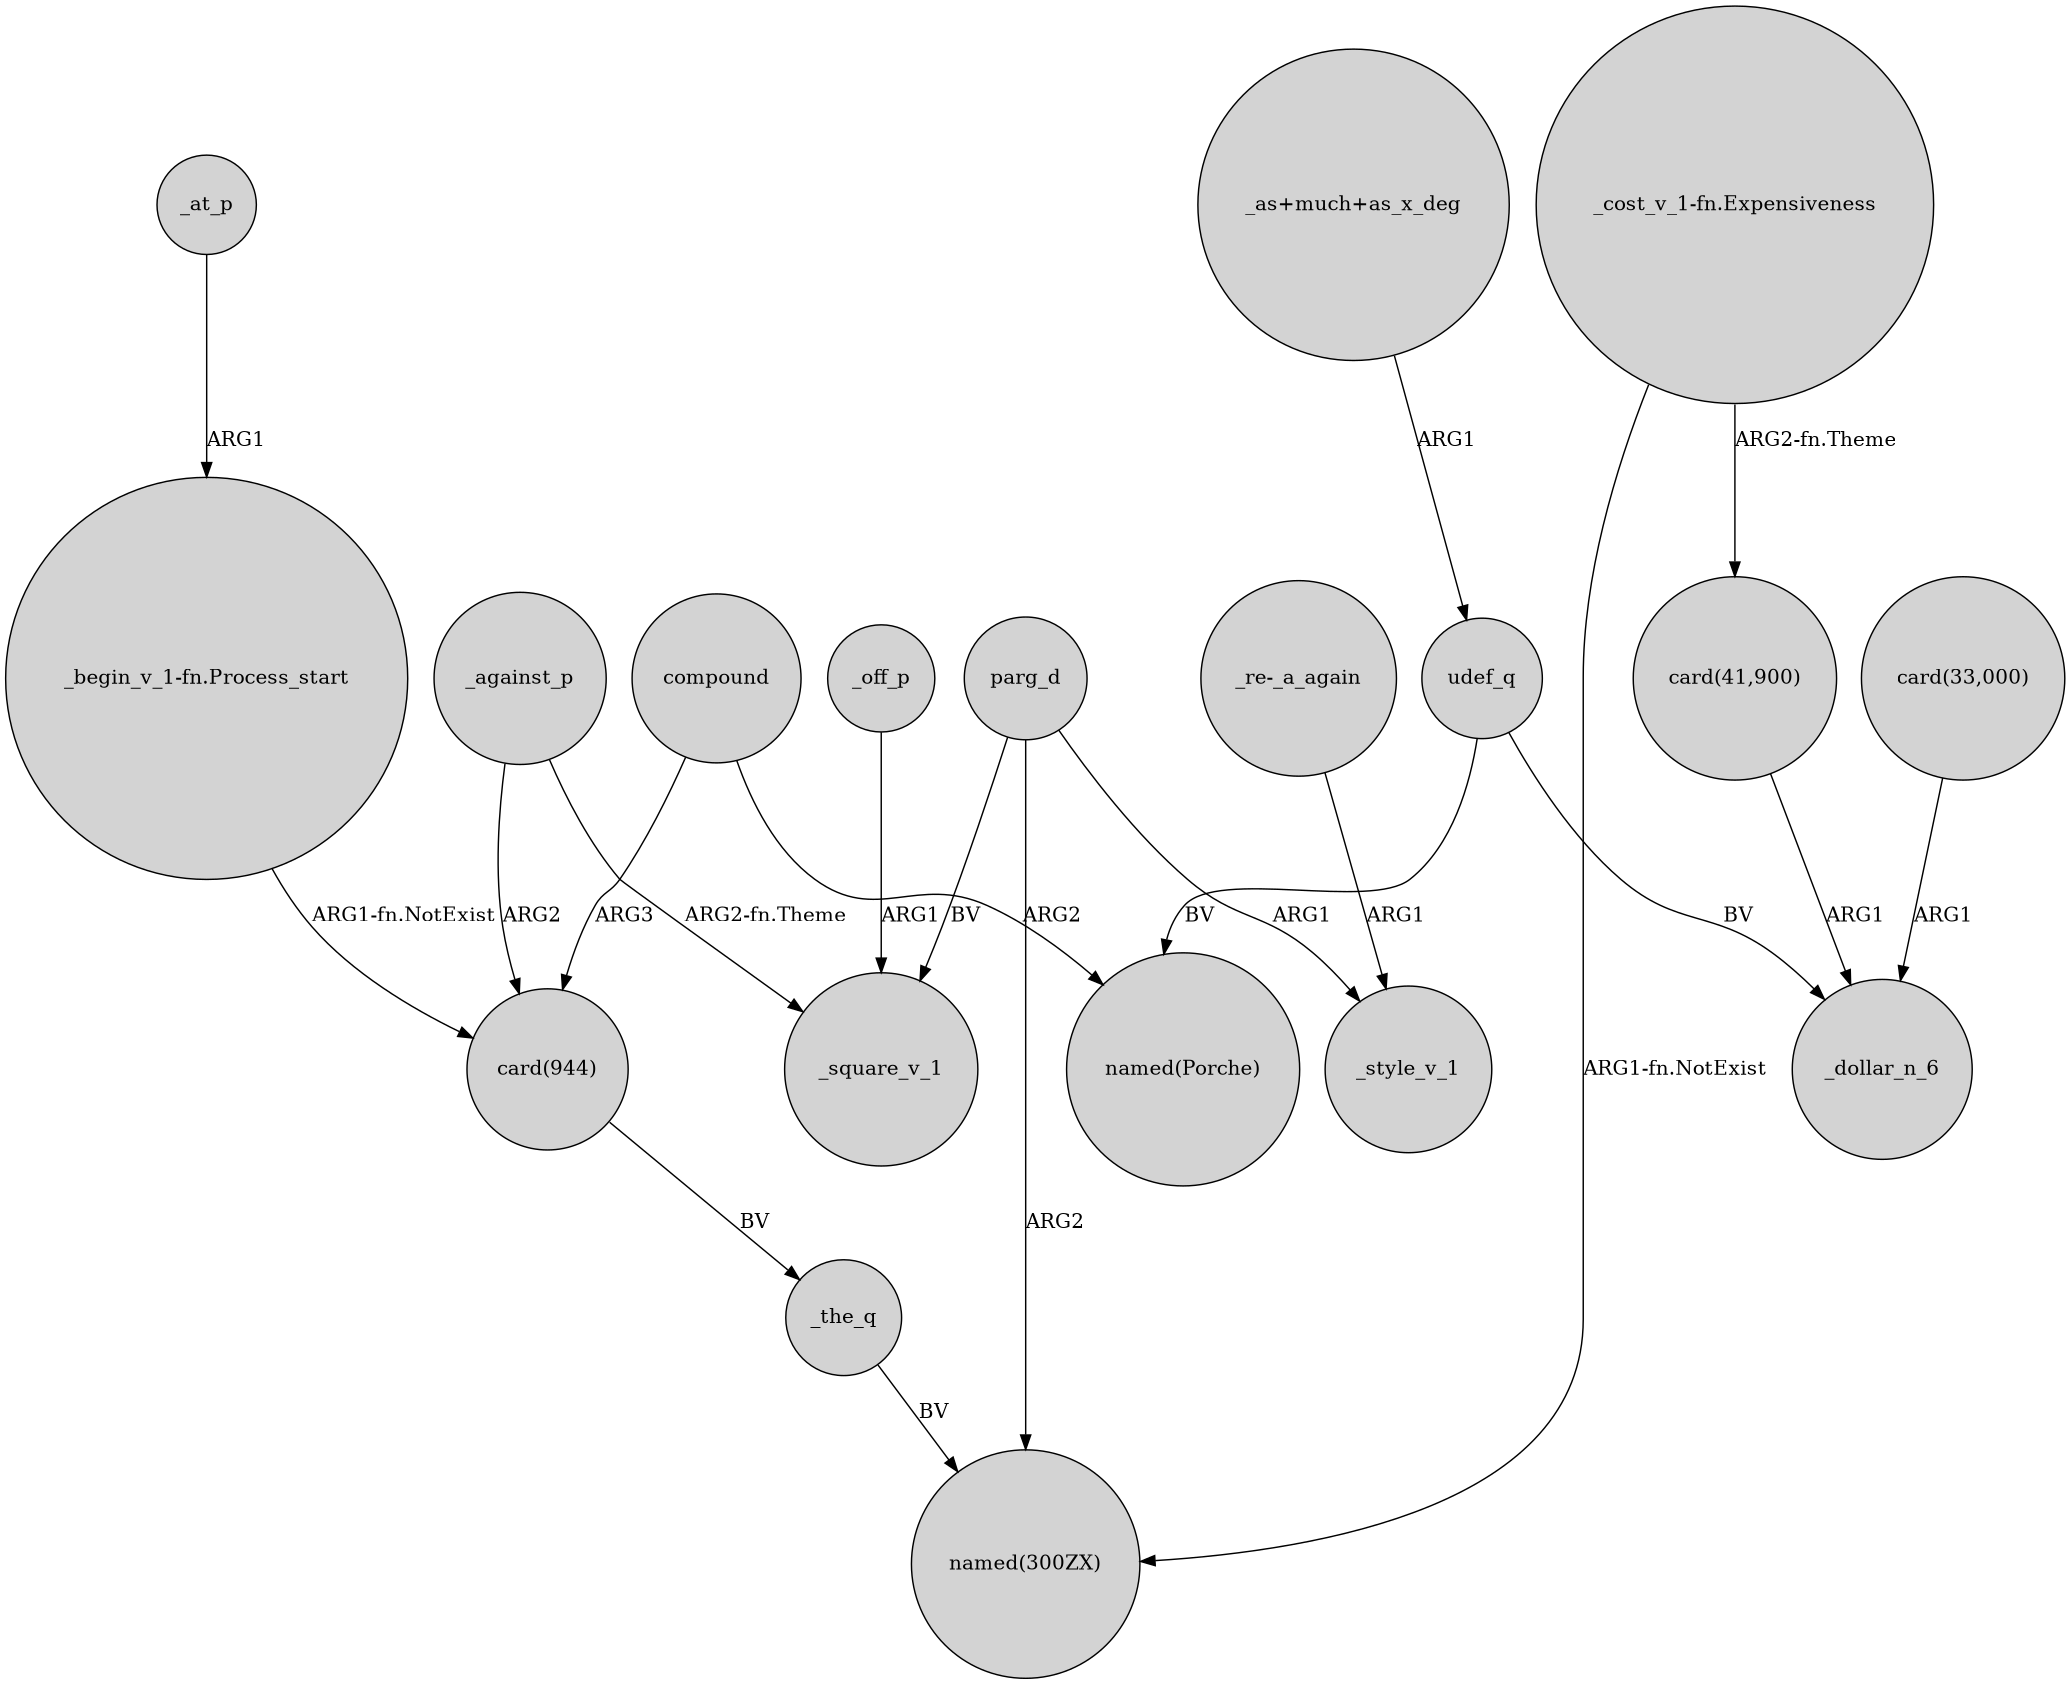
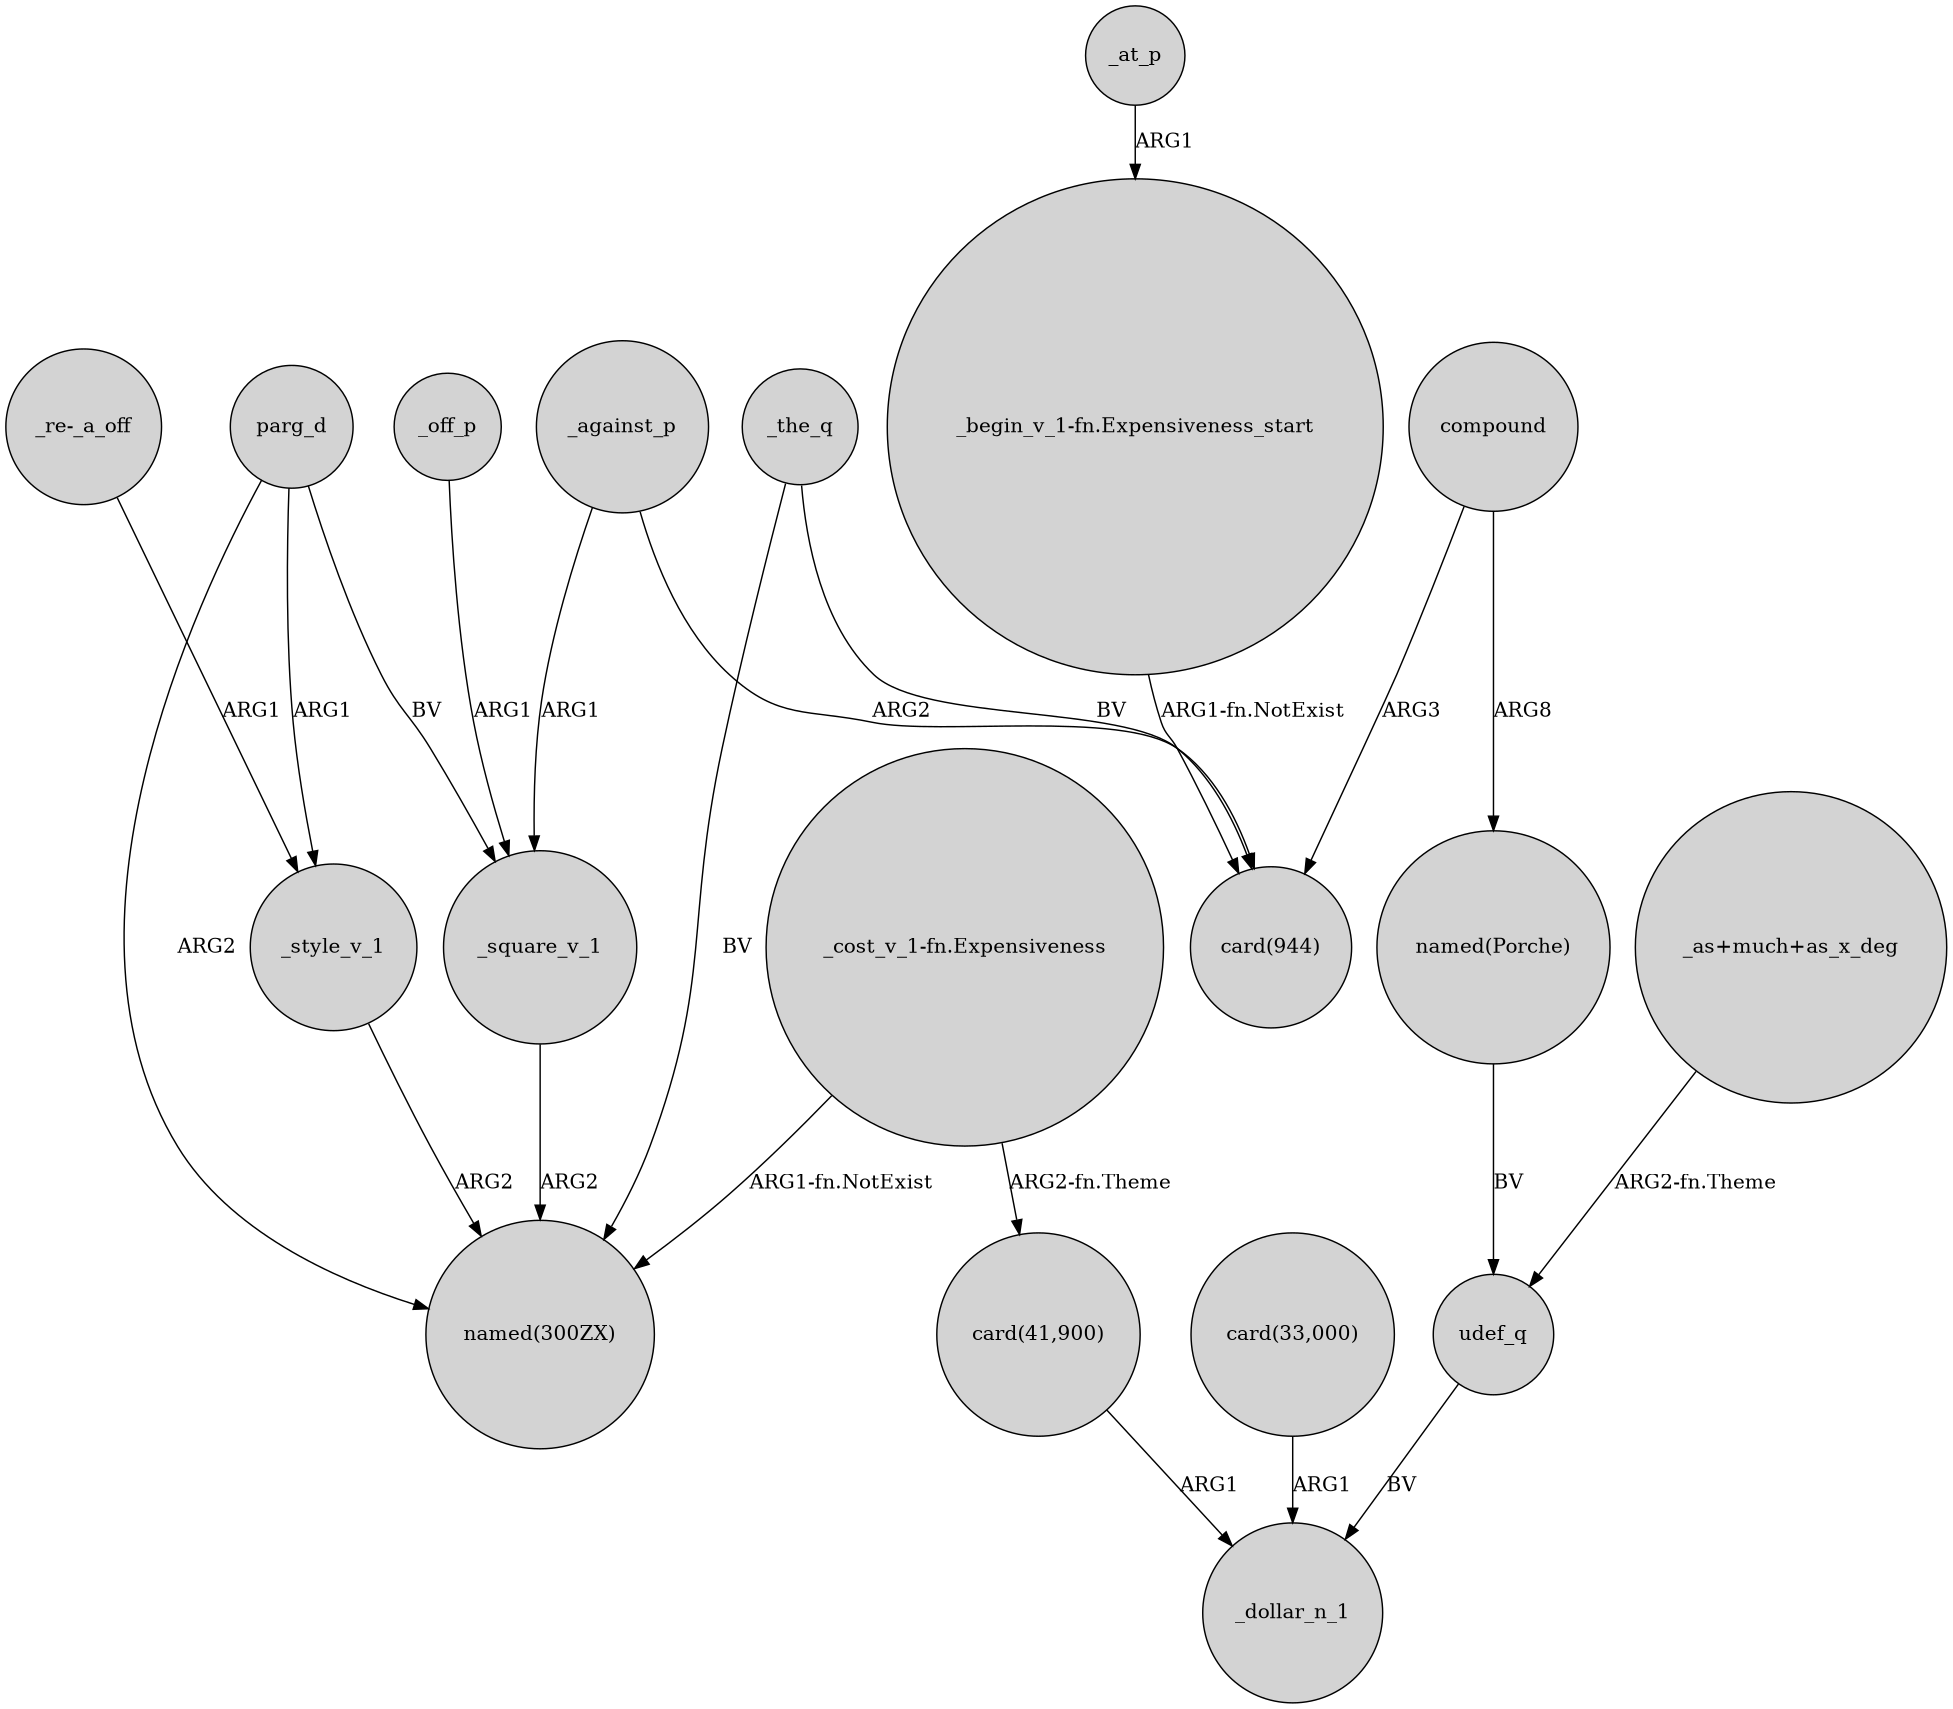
edge "_as+much+as_x_deg" -> "udef_q": label "ARG1" -> "ARG2-fn.Theme"
node "_begin_v_1-fn.Process_start": label "_begin_v_1-fn.Process_start" -> "_begin_v_1-fn.Expensiveness_start"
node "_re-_a_again": label "_re-_a_again" -> "_re-_a_off"
edge "udef_q" -> "named(Porche)": reversed
edge "_against_p" -> "_square_v_1": label "ARG2-fn.Theme" -> "ARG1"
edge "compound" -> "named(Porche)": label "ARG2" -> "ARG8"
node "_dollar_n_6": label "_dollar_n_6" -> "_dollar_n_1"
edge "_style_v_1" -> "named(300ZX)": added, label "ARG2"
edge "_square_v_1" -> "named(300ZX)": added, label "ARG2"
edge "card(944)" -> "_the_q": reversed
